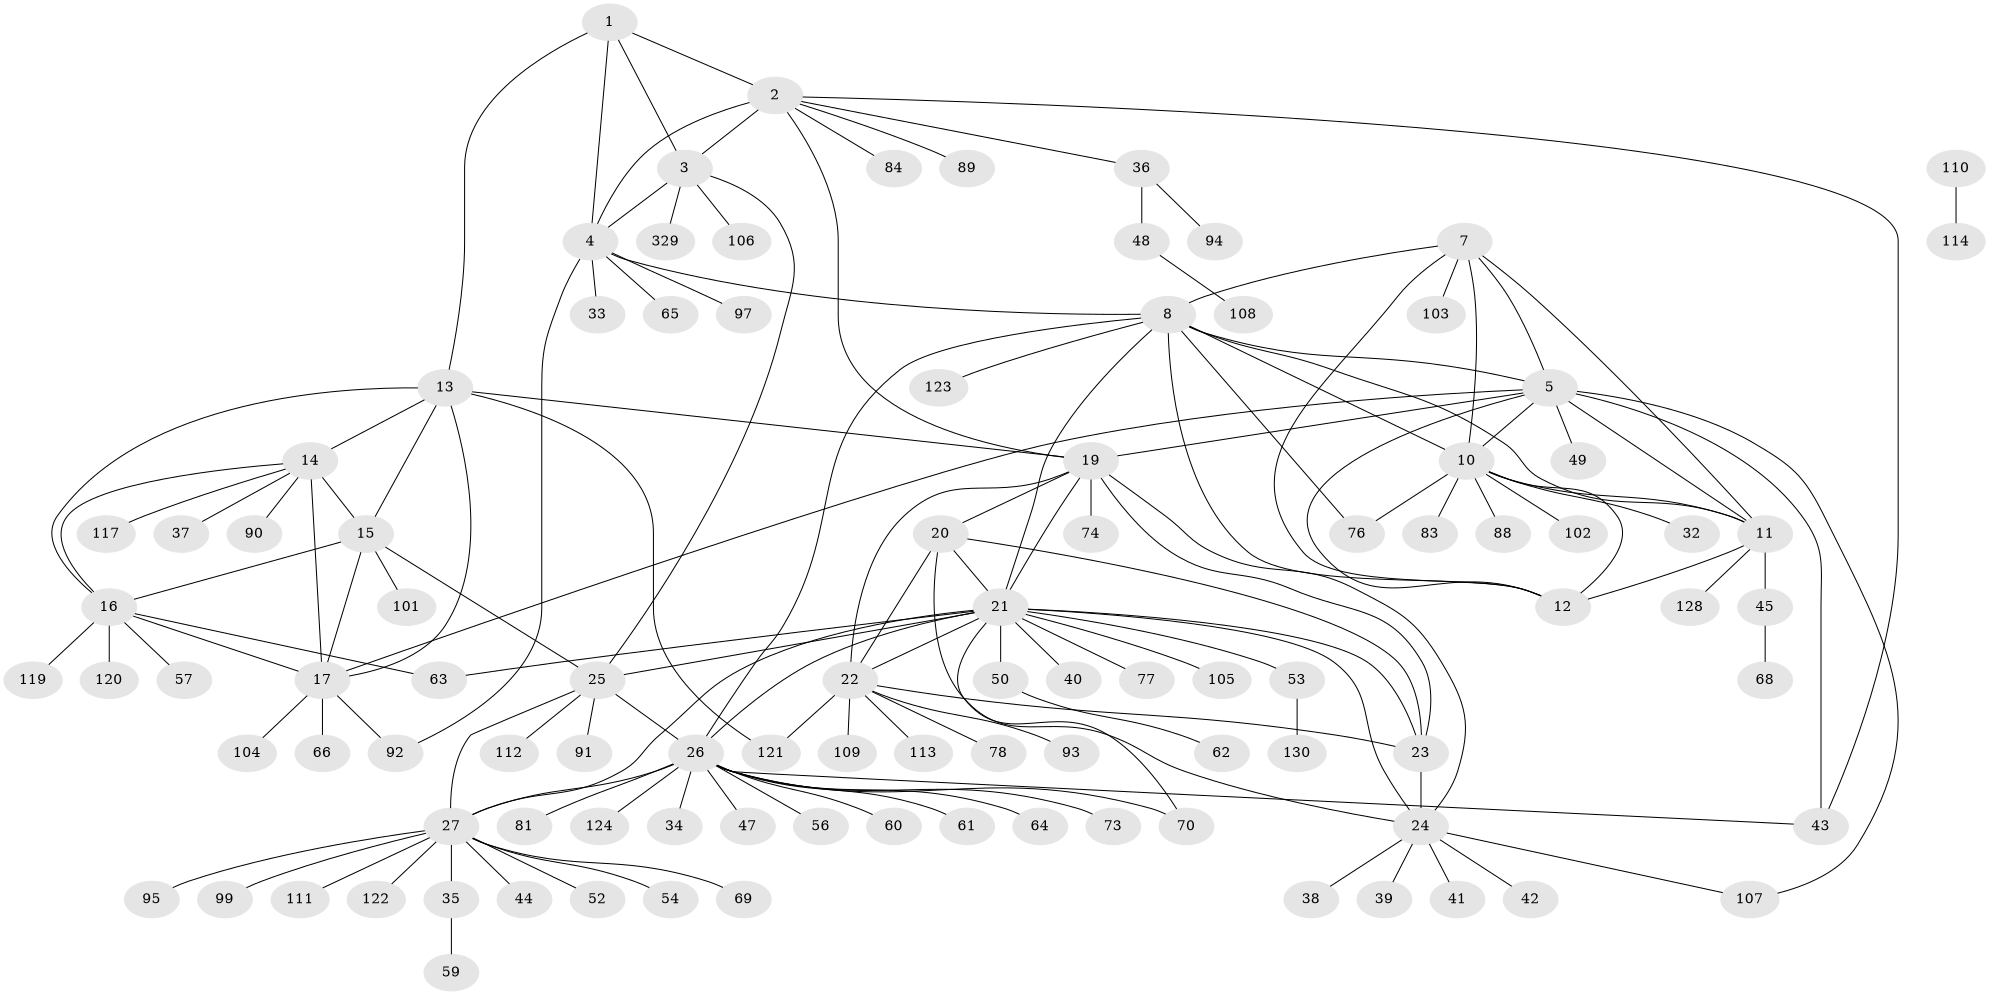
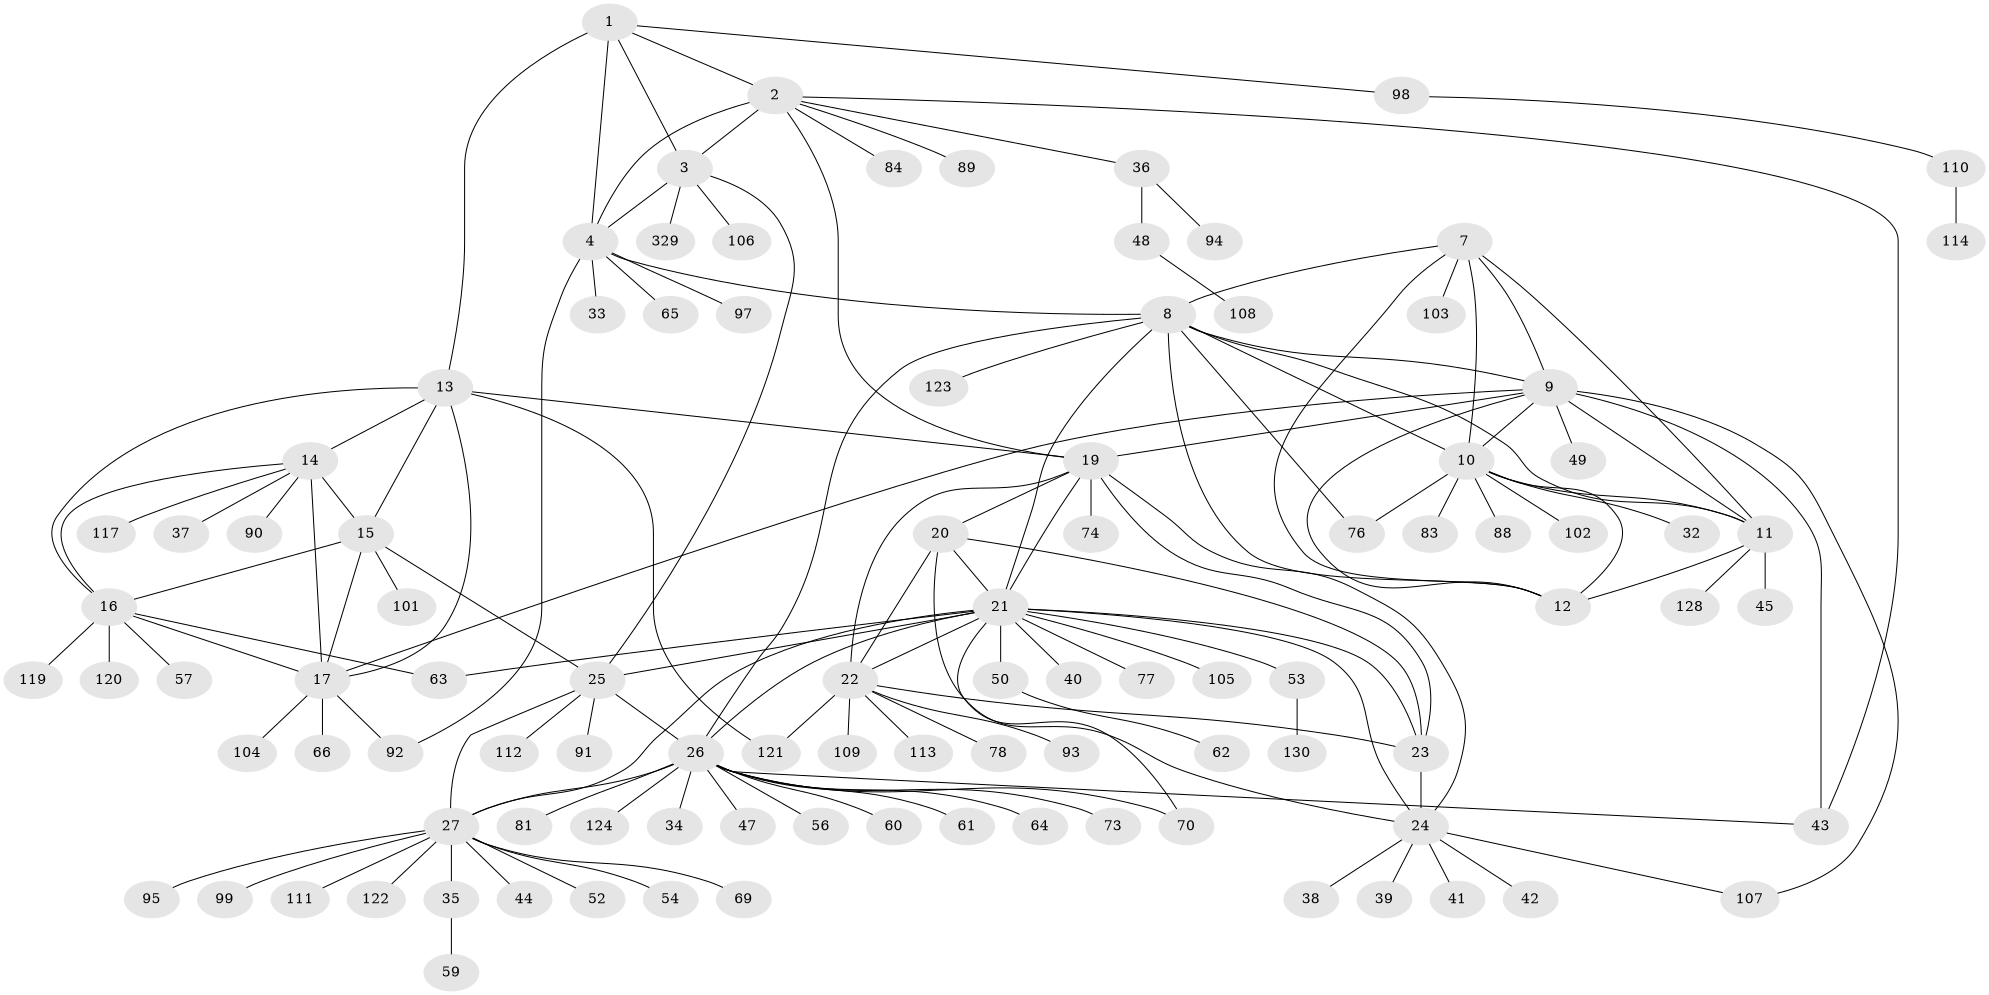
node "98": added
node "5": label "5" -> "9"
node "68": removed
